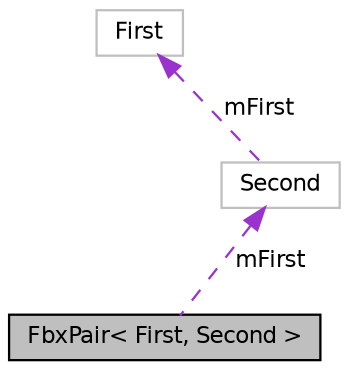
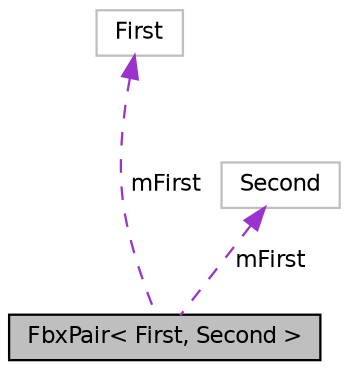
edge "Second" -> "First": now "FbxPair< First, Second >" -> "First"
